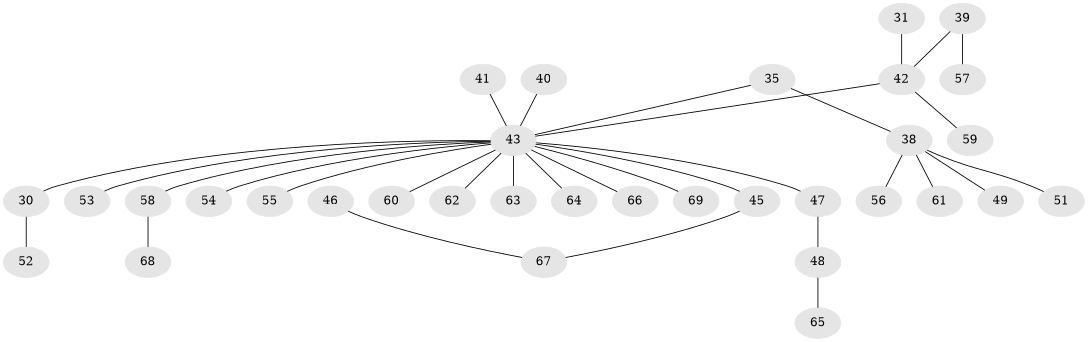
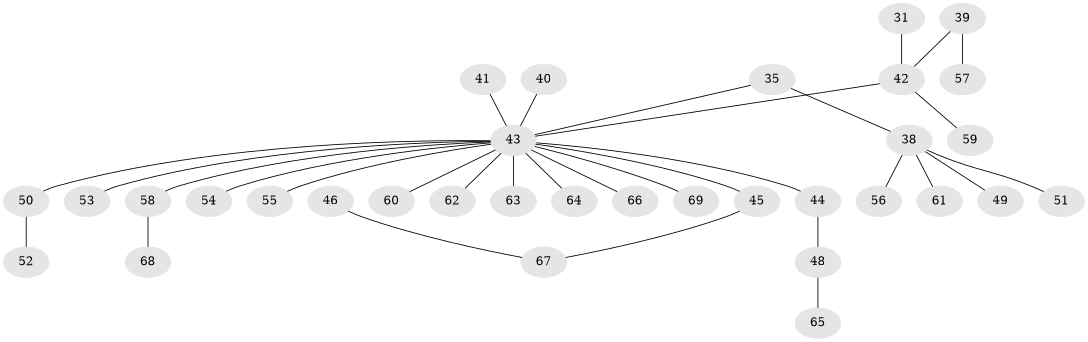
node "30": label "30" -> "50"
node "47": label "47" -> "44"
